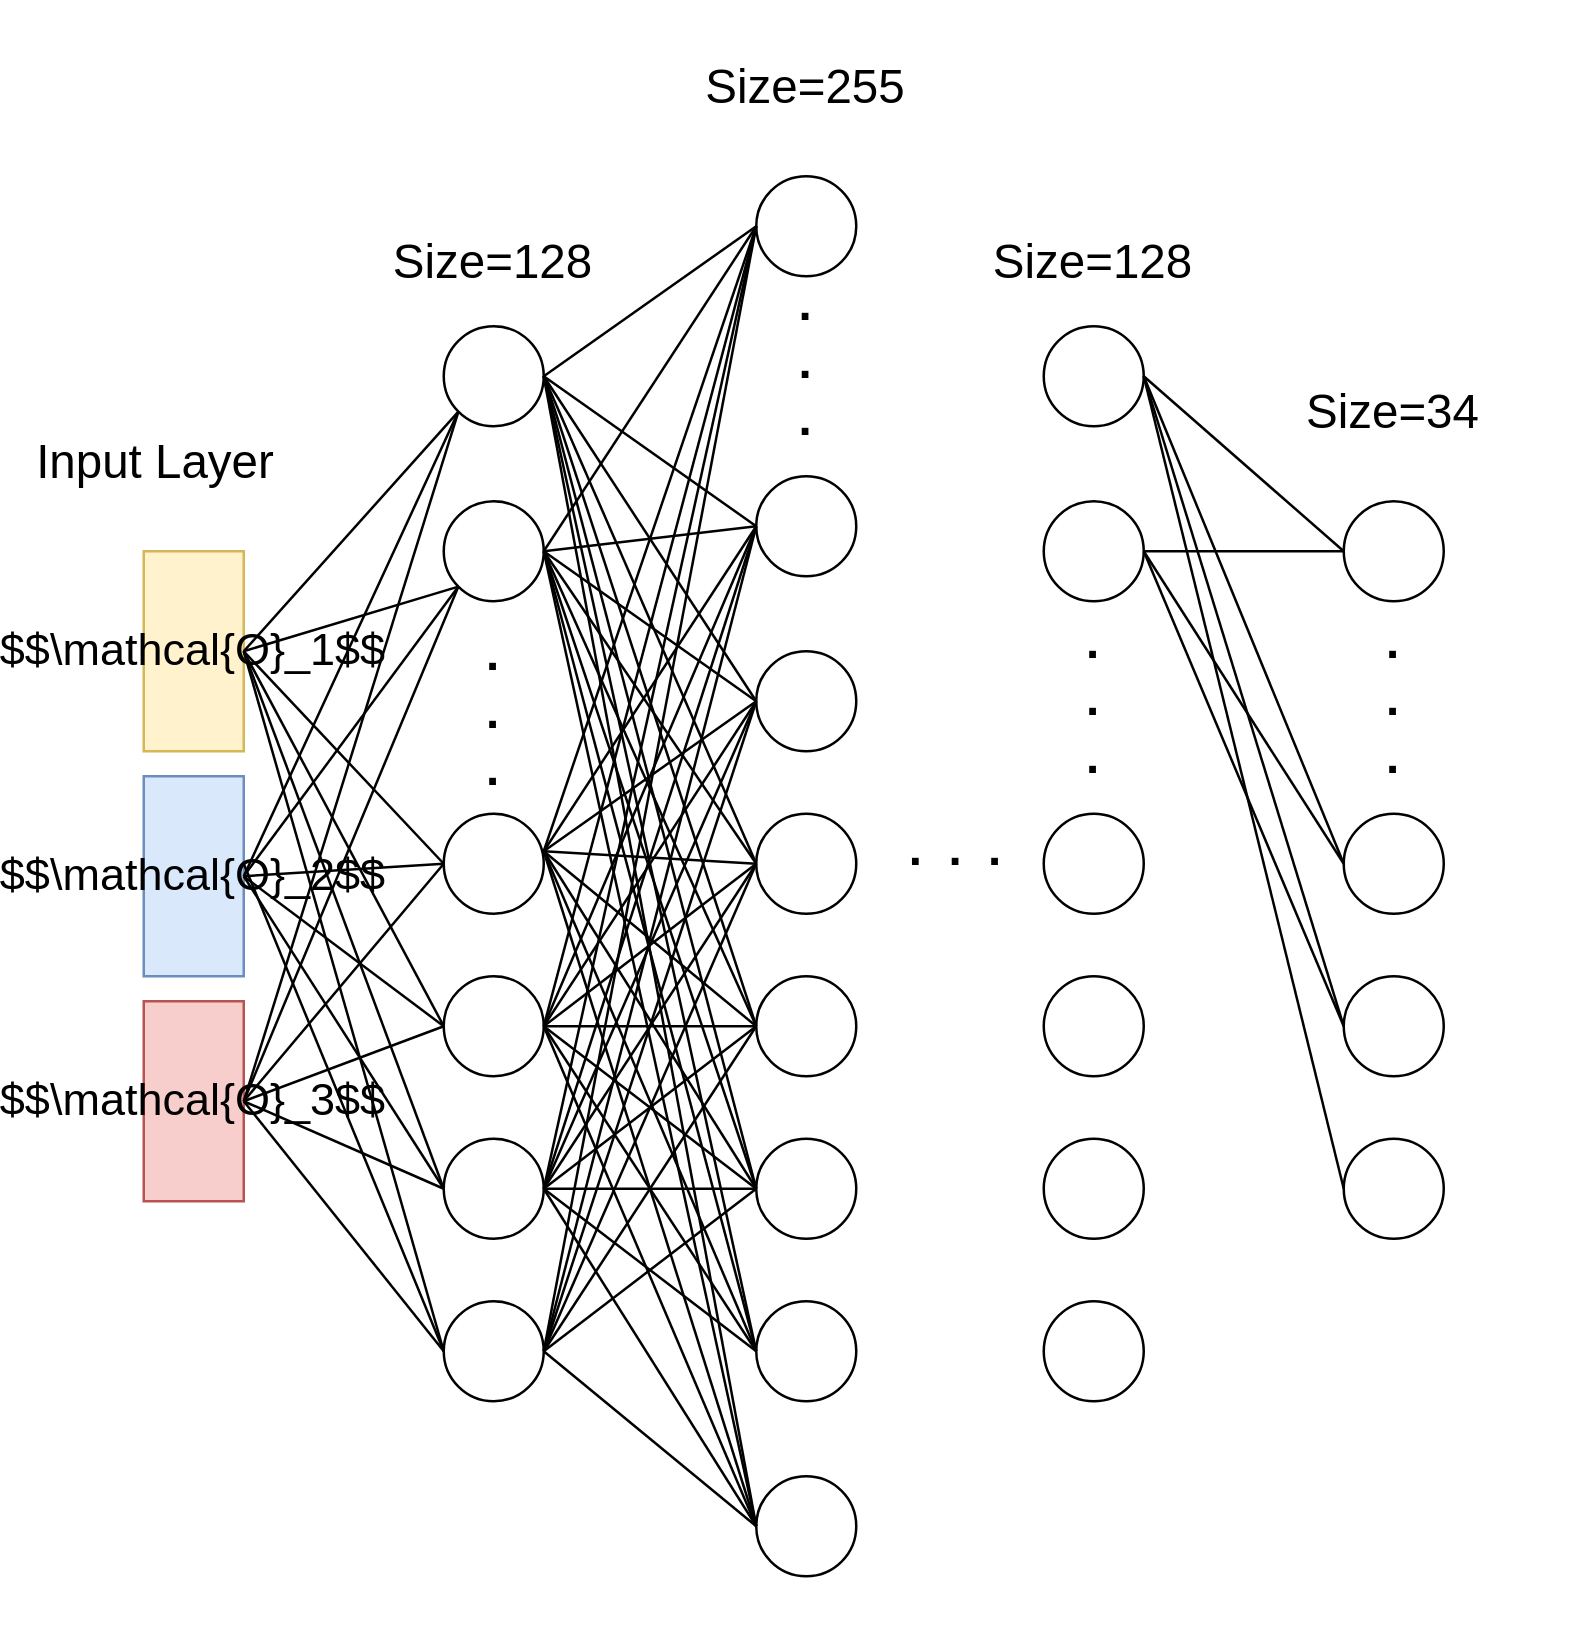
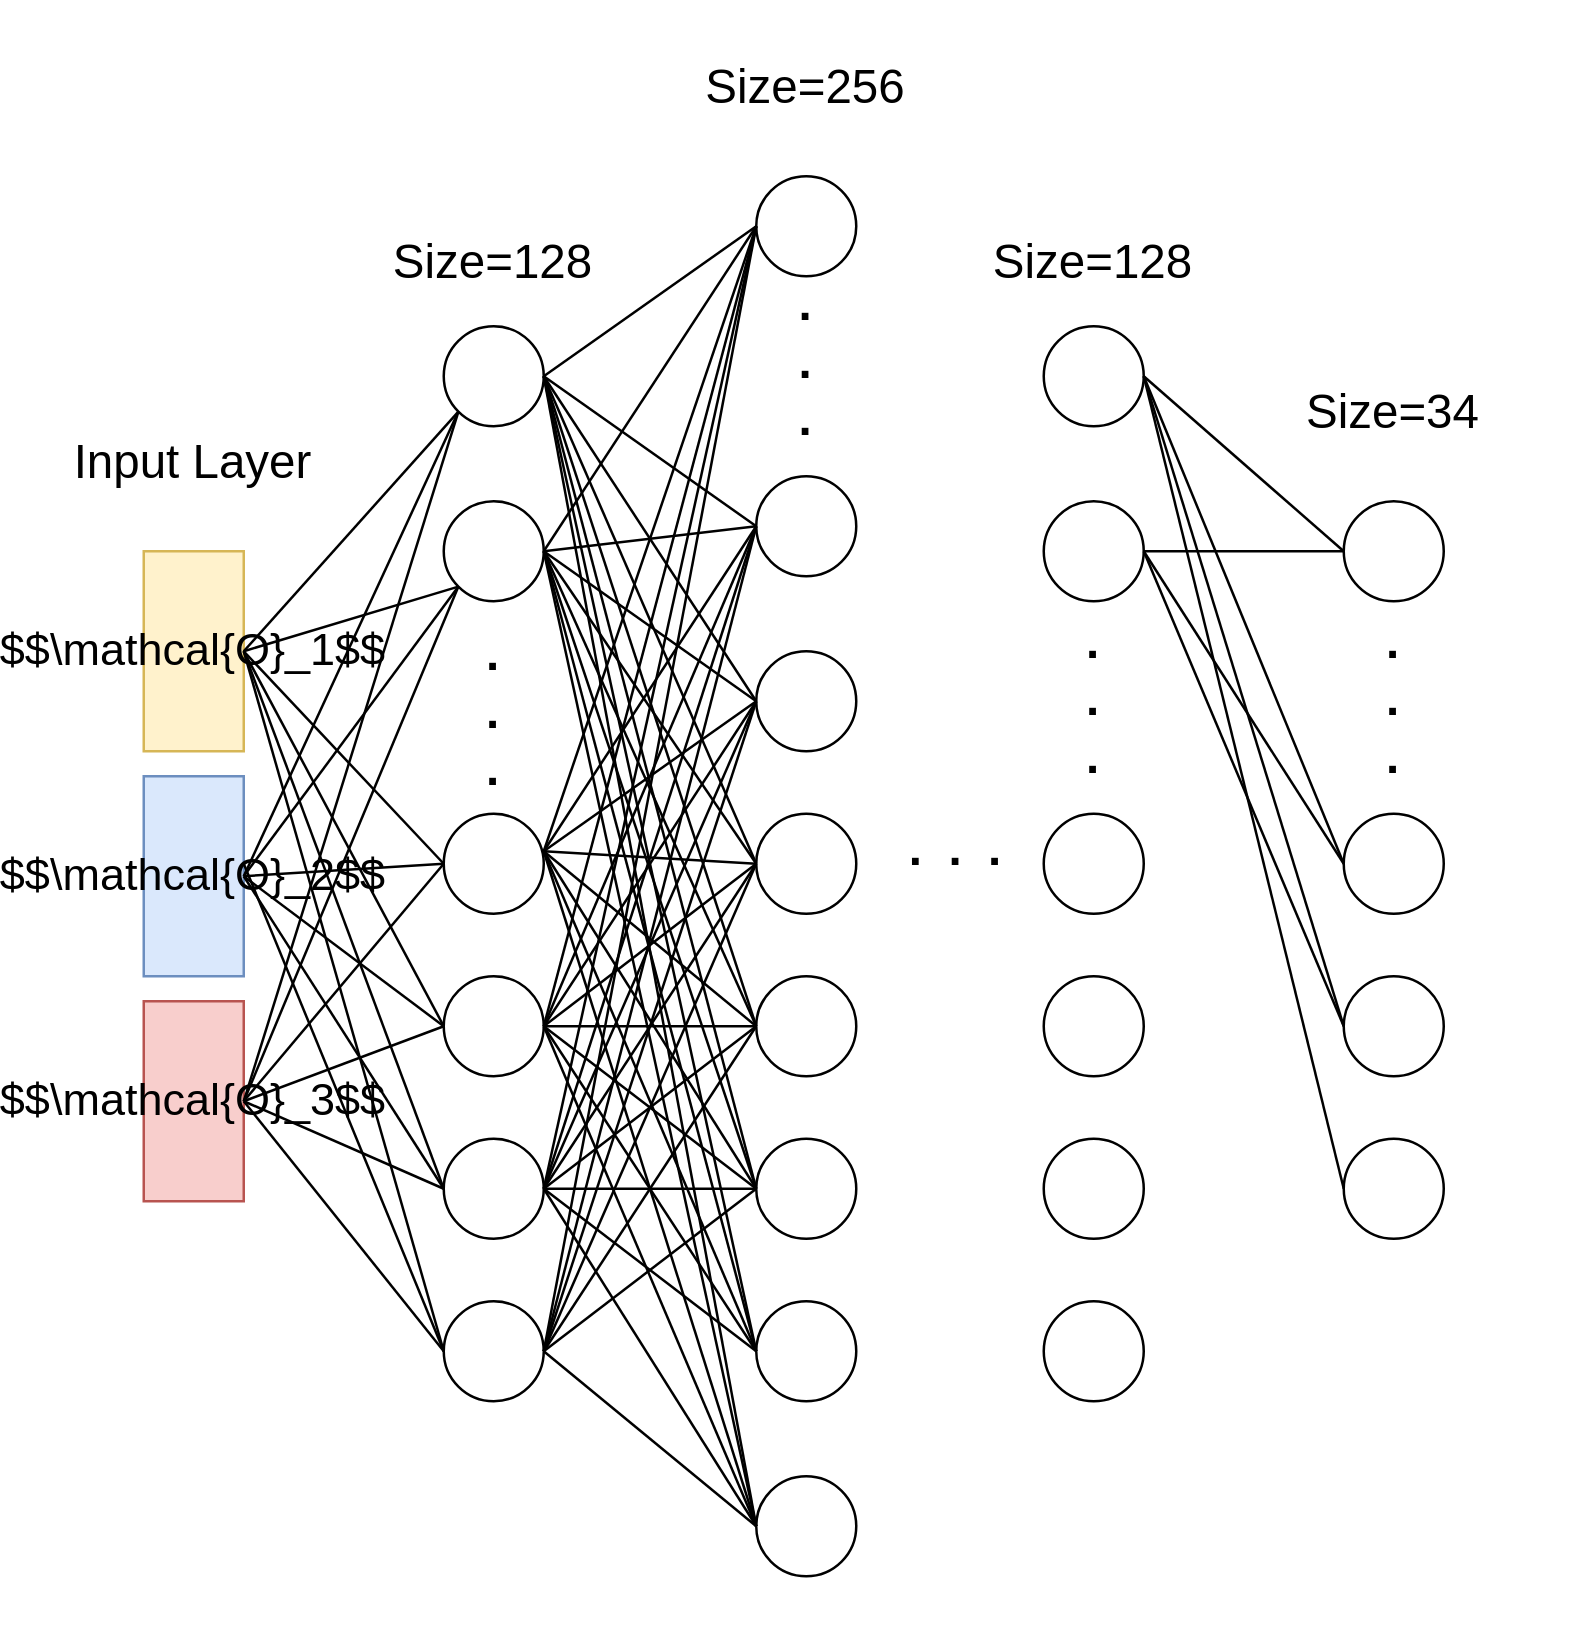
node "Size=255": label "Size=255" -> "Size=256"
node "Input Layer": moved (156, 464) -> (194, 464)
